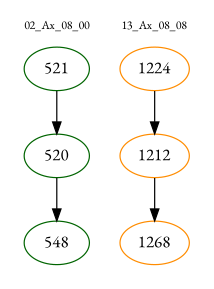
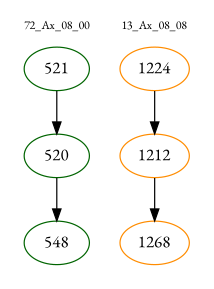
cluster "02_Ax_08_00": label "02_Ax_08_00" -> "72_Ax_08_00"
